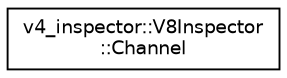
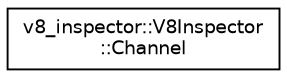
node "v4_inspector::V8Inspector ::Channel": label "v4_inspector::V8Inspector ::Channel" -> "v8_inspector::V8Inspector ::Channel"
